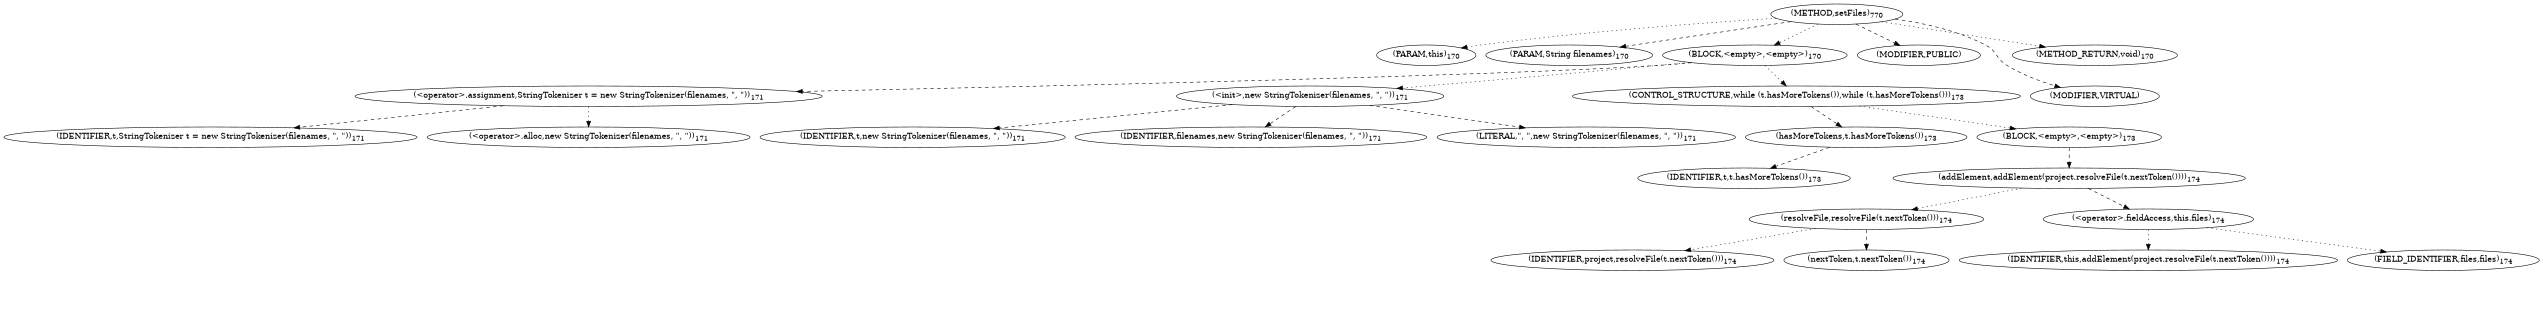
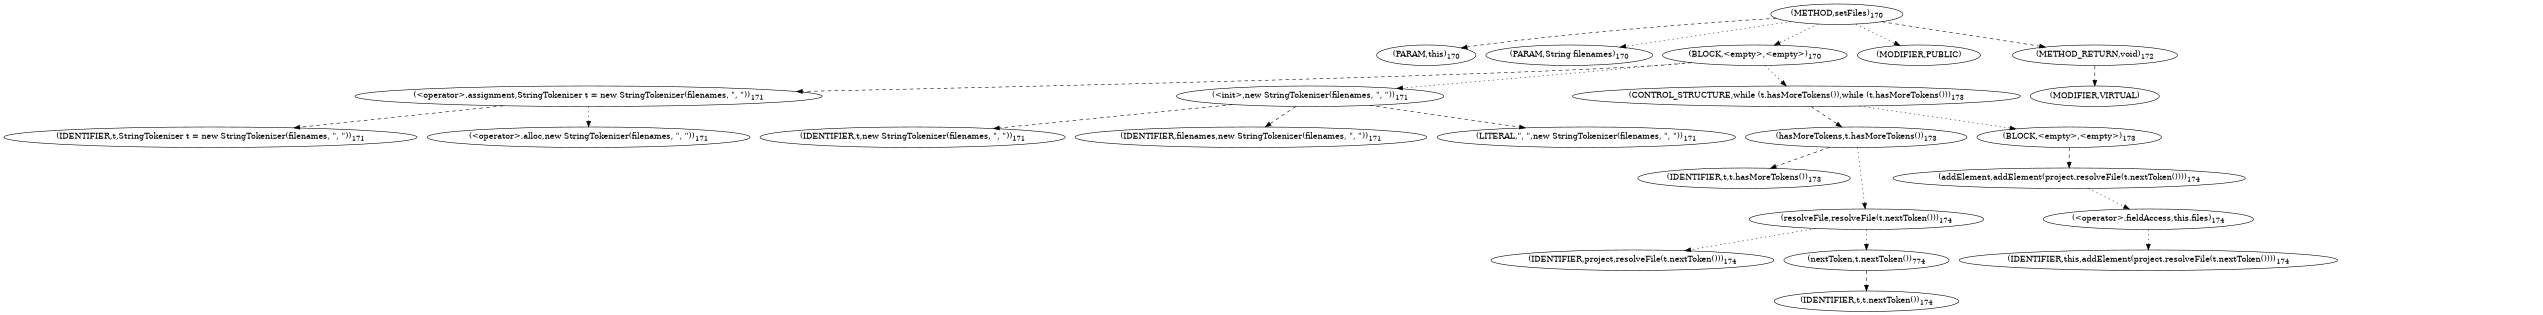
node "(METHOD,setFiles)": text "770" -> "170"
edge "(METHOD,setFiles)" -> "(PARAM,this)": style dotted -> dashed
edge "(METHOD,setFiles)" -> "(PARAM,String filenames)": style dashed -> dotted
edge "(METHOD,setFiles)" -> "(MODIFIER,PUBLIC)": style dashed -> dotted
edge "(METHOD,setFiles)" -> "(METHOD_RETURN,void)": style dotted -> dashed
edge "(METHOD,setFiles)" -> "(MODIFIER,VIRTUAL)": now "(METHOD_RETURN,void)" -> "(MODIFIER,VIRTUAL)"
node "(METHOD_RETURN,void)": text "170" -> "172"
edge "(addElement,addElement(project.resolveFile(t.nextToken())))" -> "(<operator>.fieldAccess,this.files)": style dashed -> dotted
edge "(addElement,addElement(project.resolveFile(t.nextToken())))" -> "(resolveFile,resolveFile(t.nextToken()))": now "(hasMoreTokens,t.hasMoreTokens())" -> "(resolveFile,resolveFile(t.nextToken()))"
edge "(resolveFile,resolveFile(t.nextToken()))" -> "(nextToken,t.nextToken())": style dashed -> dotted
node "(nextToken,t.nextToken())": text "174" -> "774"
node "(FIELD_IDENTIFIER,files,files)": removed
node "(IDENTIFIER,t,t.nextToken())": added
